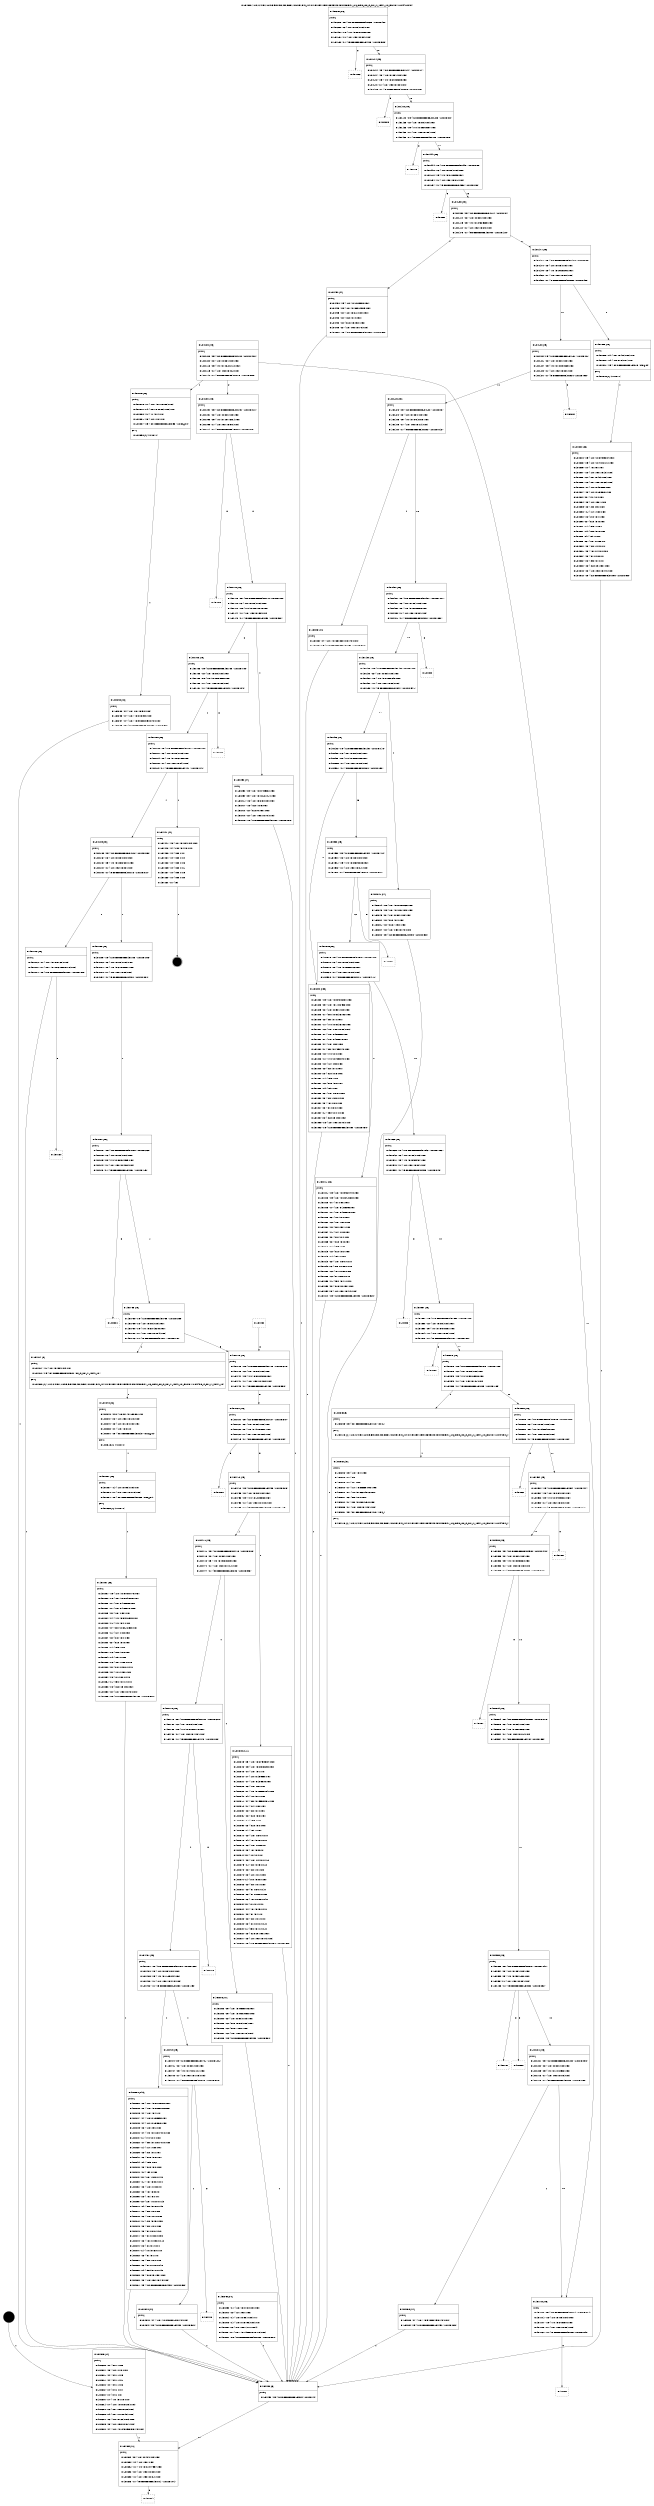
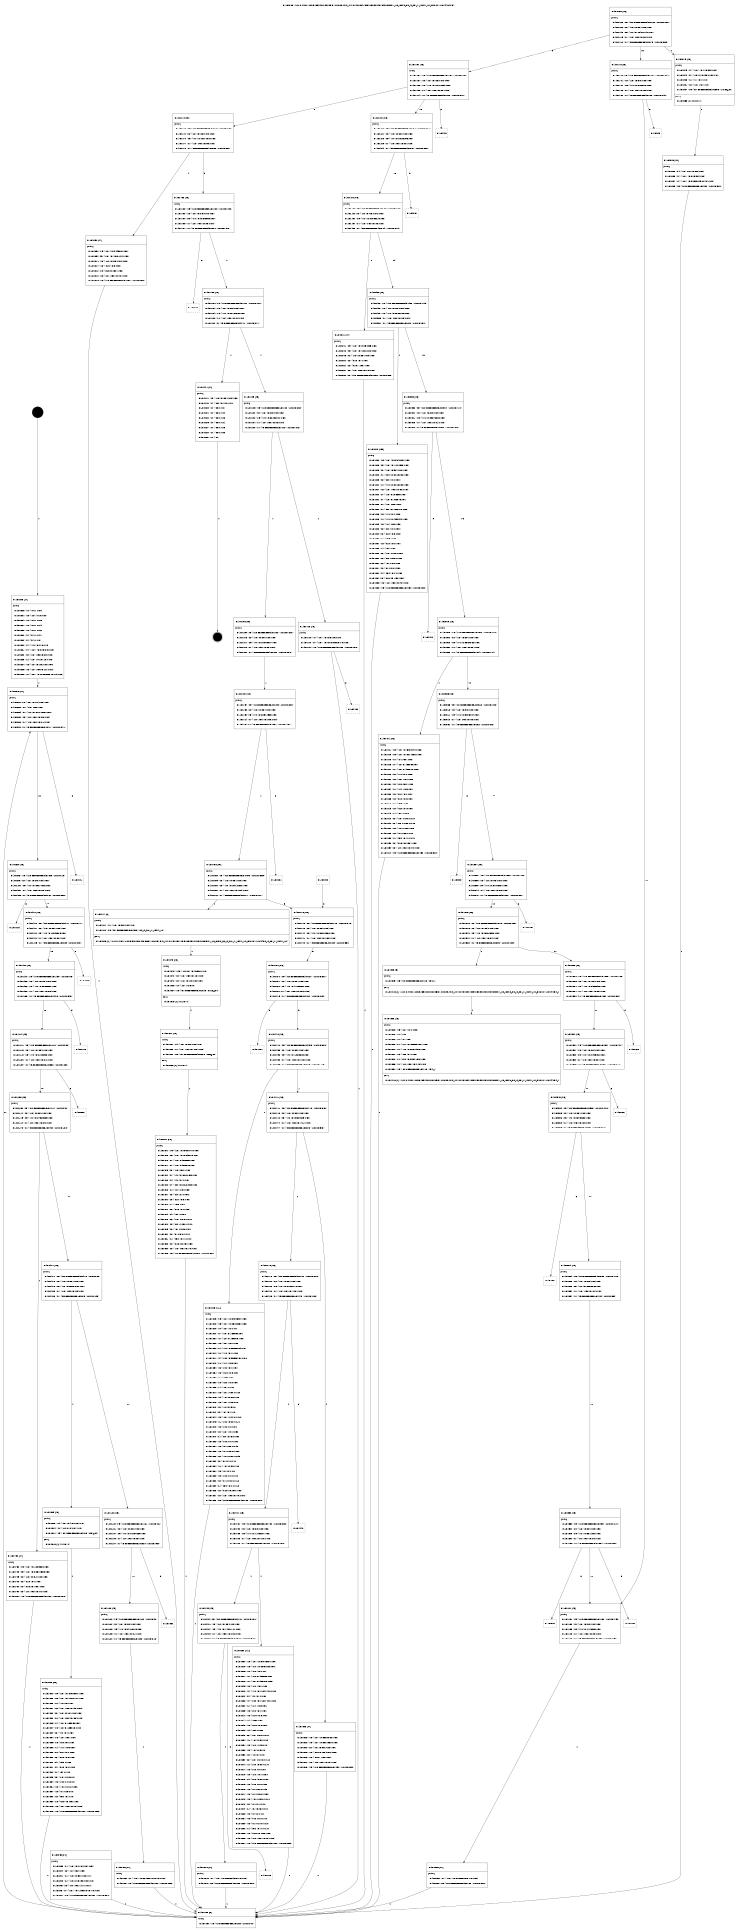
edge "0x4014a8 [25]" -> "0x4014c1 [25]": now "0x401651 [25]" -> "0x4014c1 [25]"
edge "0x4013df [26]" -> "0x4013f9 [25]": added, label "18"
edge "0x401606 [25]" -> "0x40161f [25]": reversed
